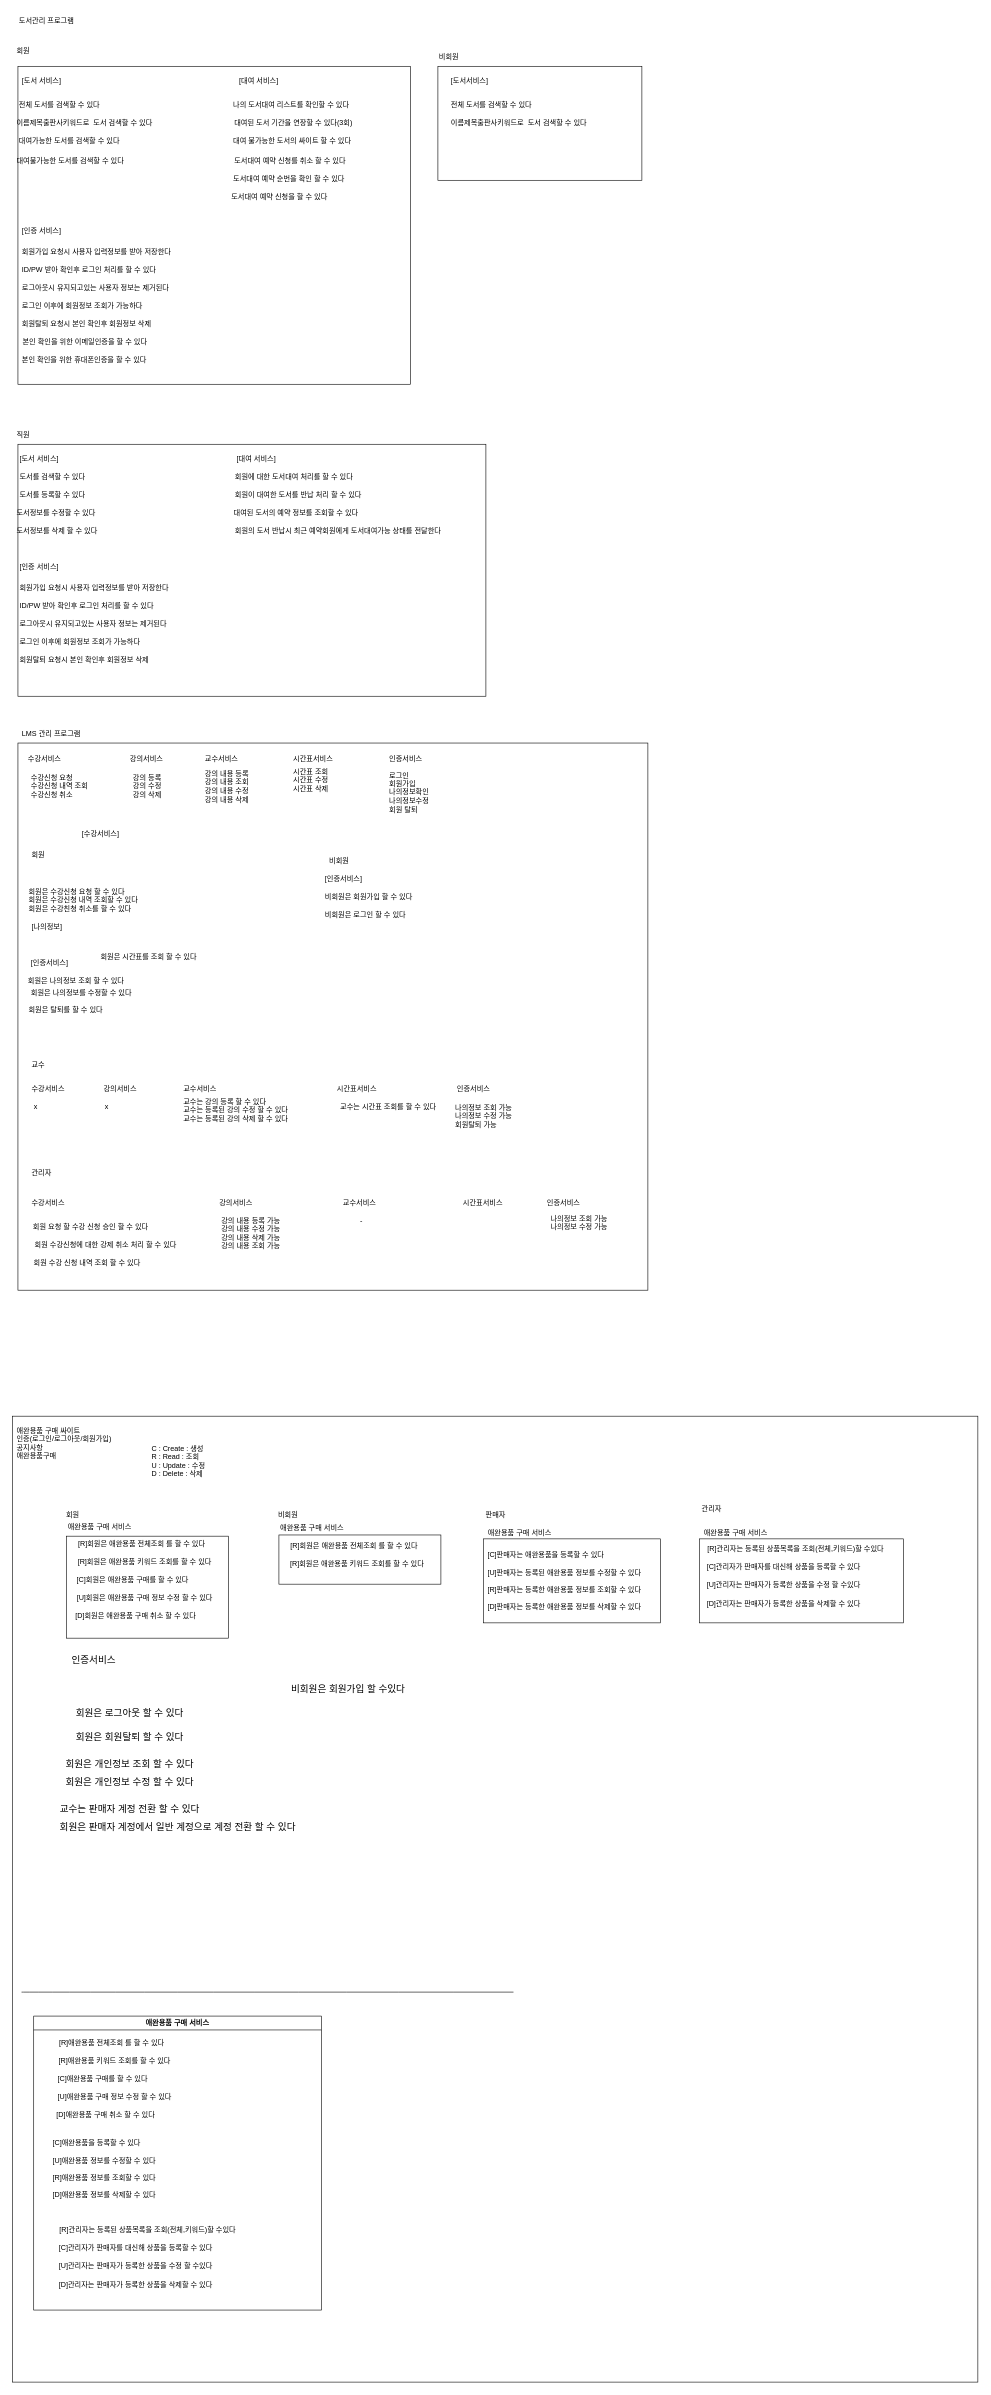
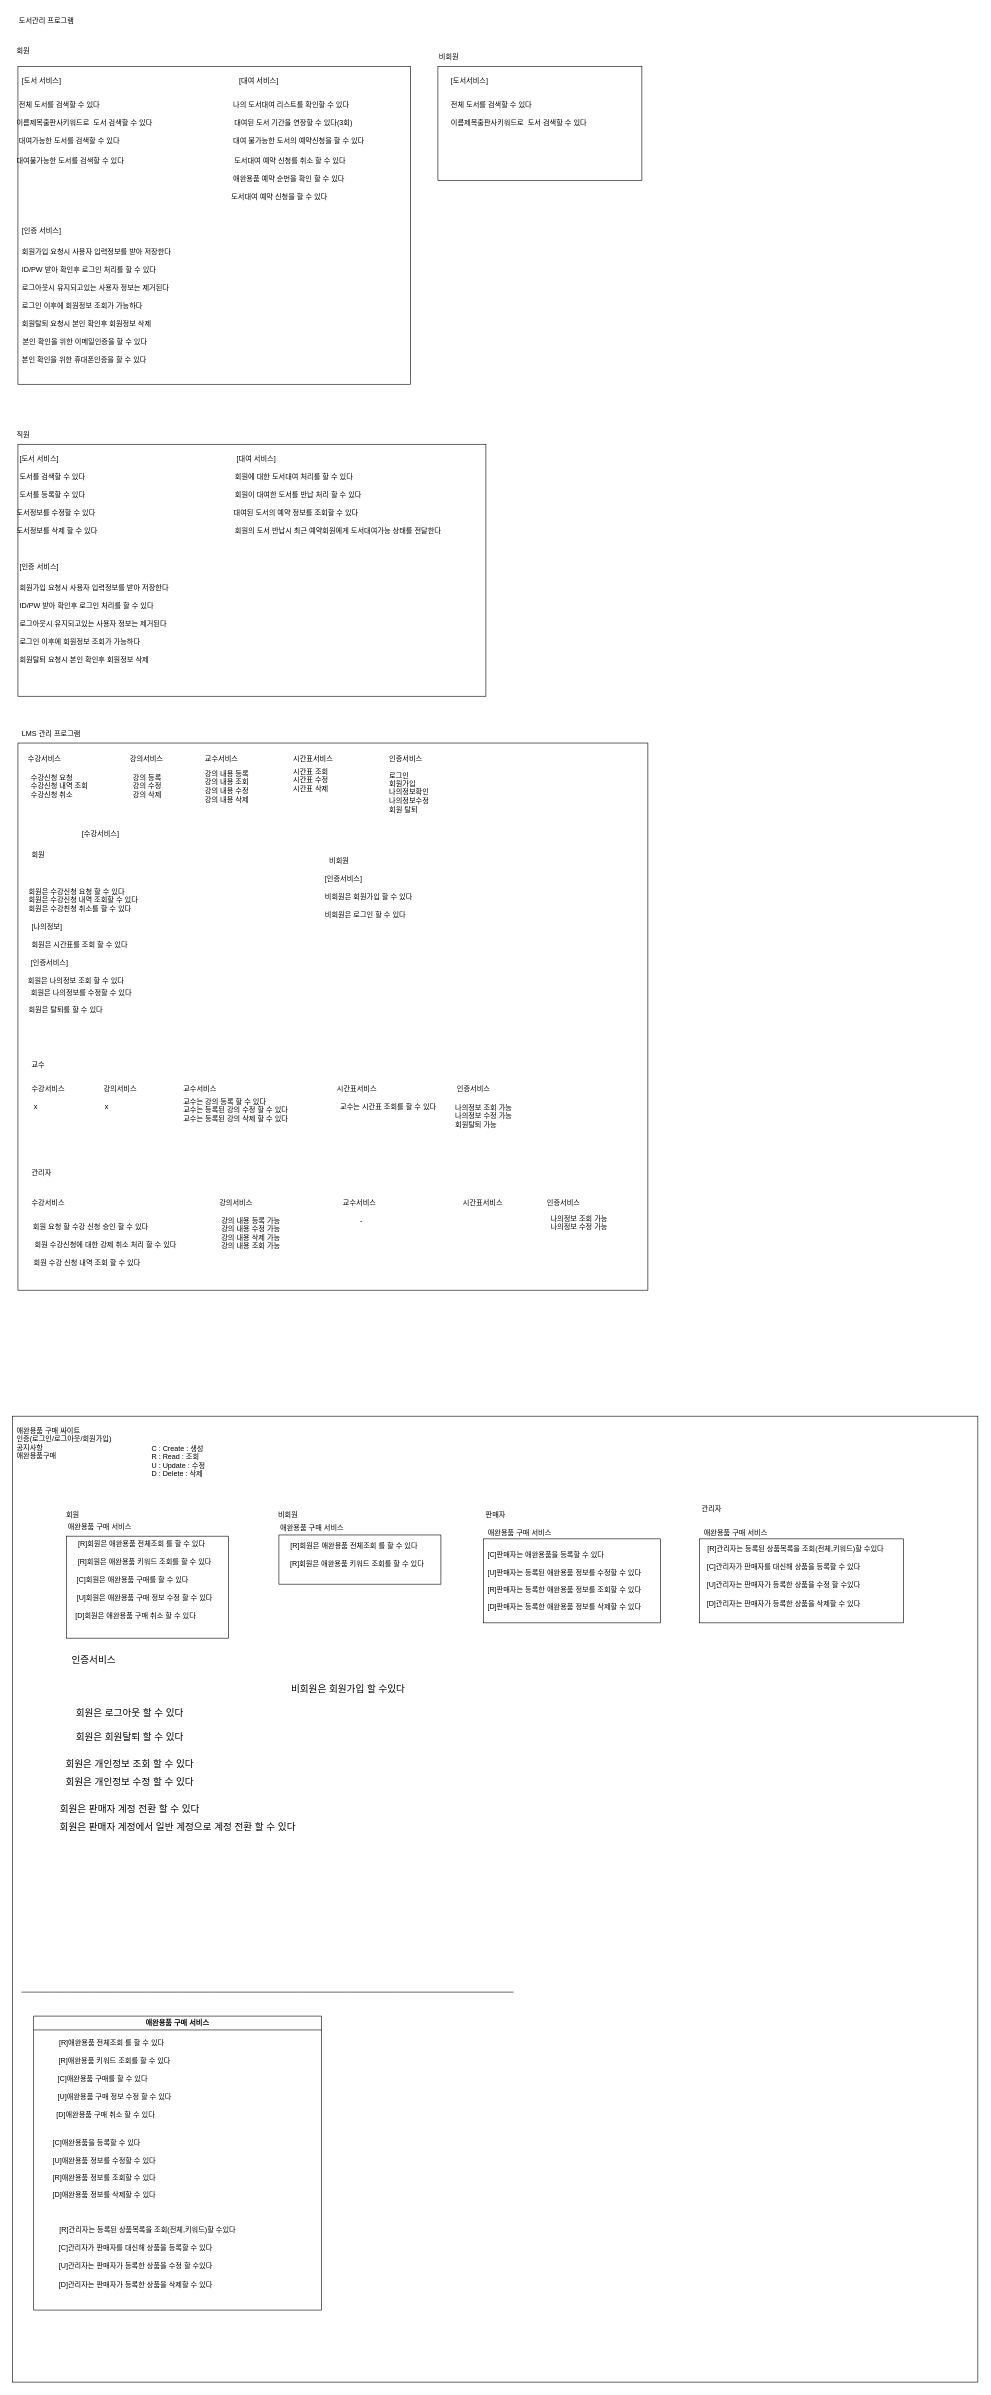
node "대여 불가능한 도서의 싸이트 할 수 있다": label "대여 불가능한 도서의 싸이트 할 수 있다" -> "대여 불가능한 도서의 예약신청을 할 수 있다"
node "도서대여 예약 순번을 확인 할 수 있다": label "도서대여 예약 순번을 확인 할 수 있다" -> "애완용품 예약 순번을 확인 할 수 있다"
node "회원은 시간표를 조회 할 수 있다": moved (159, 957) -> (90, 945)
node "교수는 판매자 계정 전환 할 수 있다": label "교수는 판매자 계정 전환 할 수 있다" -> "회원은 판매자 계정 전환 할 수 있다"
